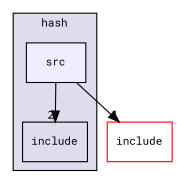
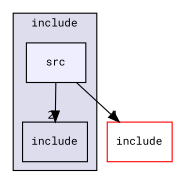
cluster "hash": label "hash" -> "include"
